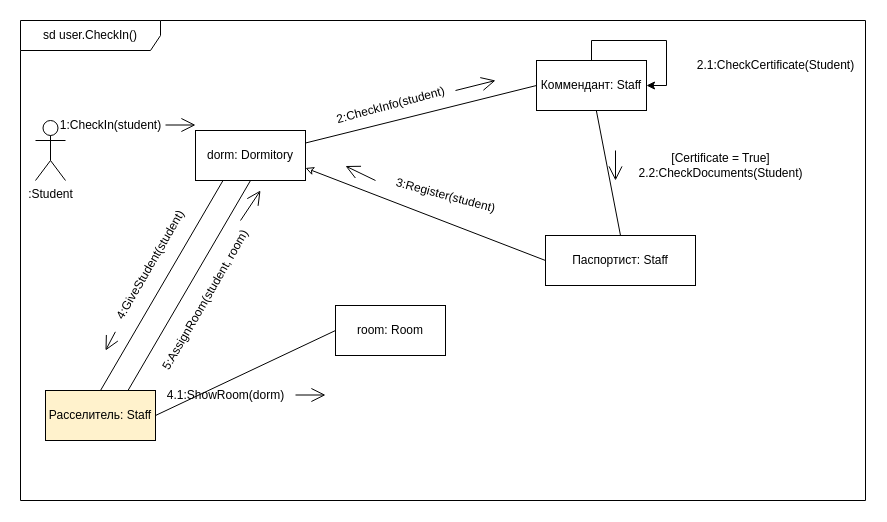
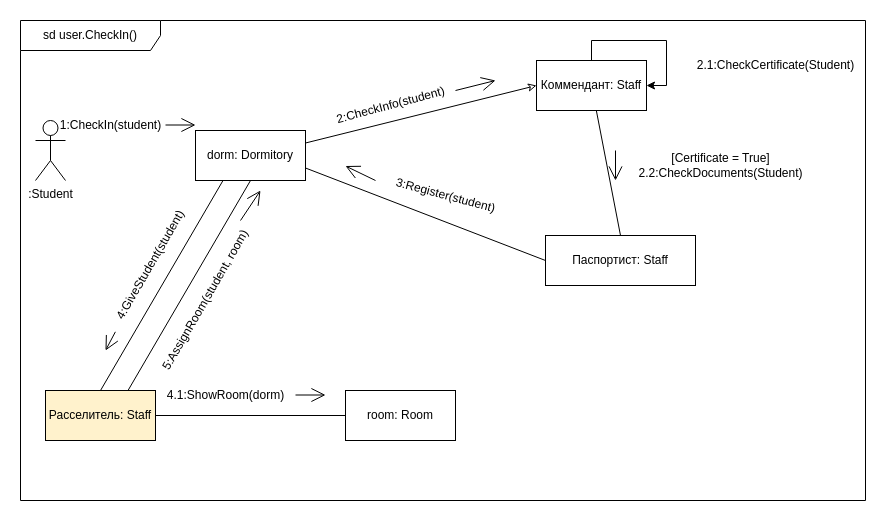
edge "Коммендант: Staff" -- "dorm: Dormitory": arrowhead none -> classic
edge "Паспортист: Staff" -> "dorm: Dormitory": arrowhead classic -> none
node "room: Room": moved (391, 331) -> (401, 416)
